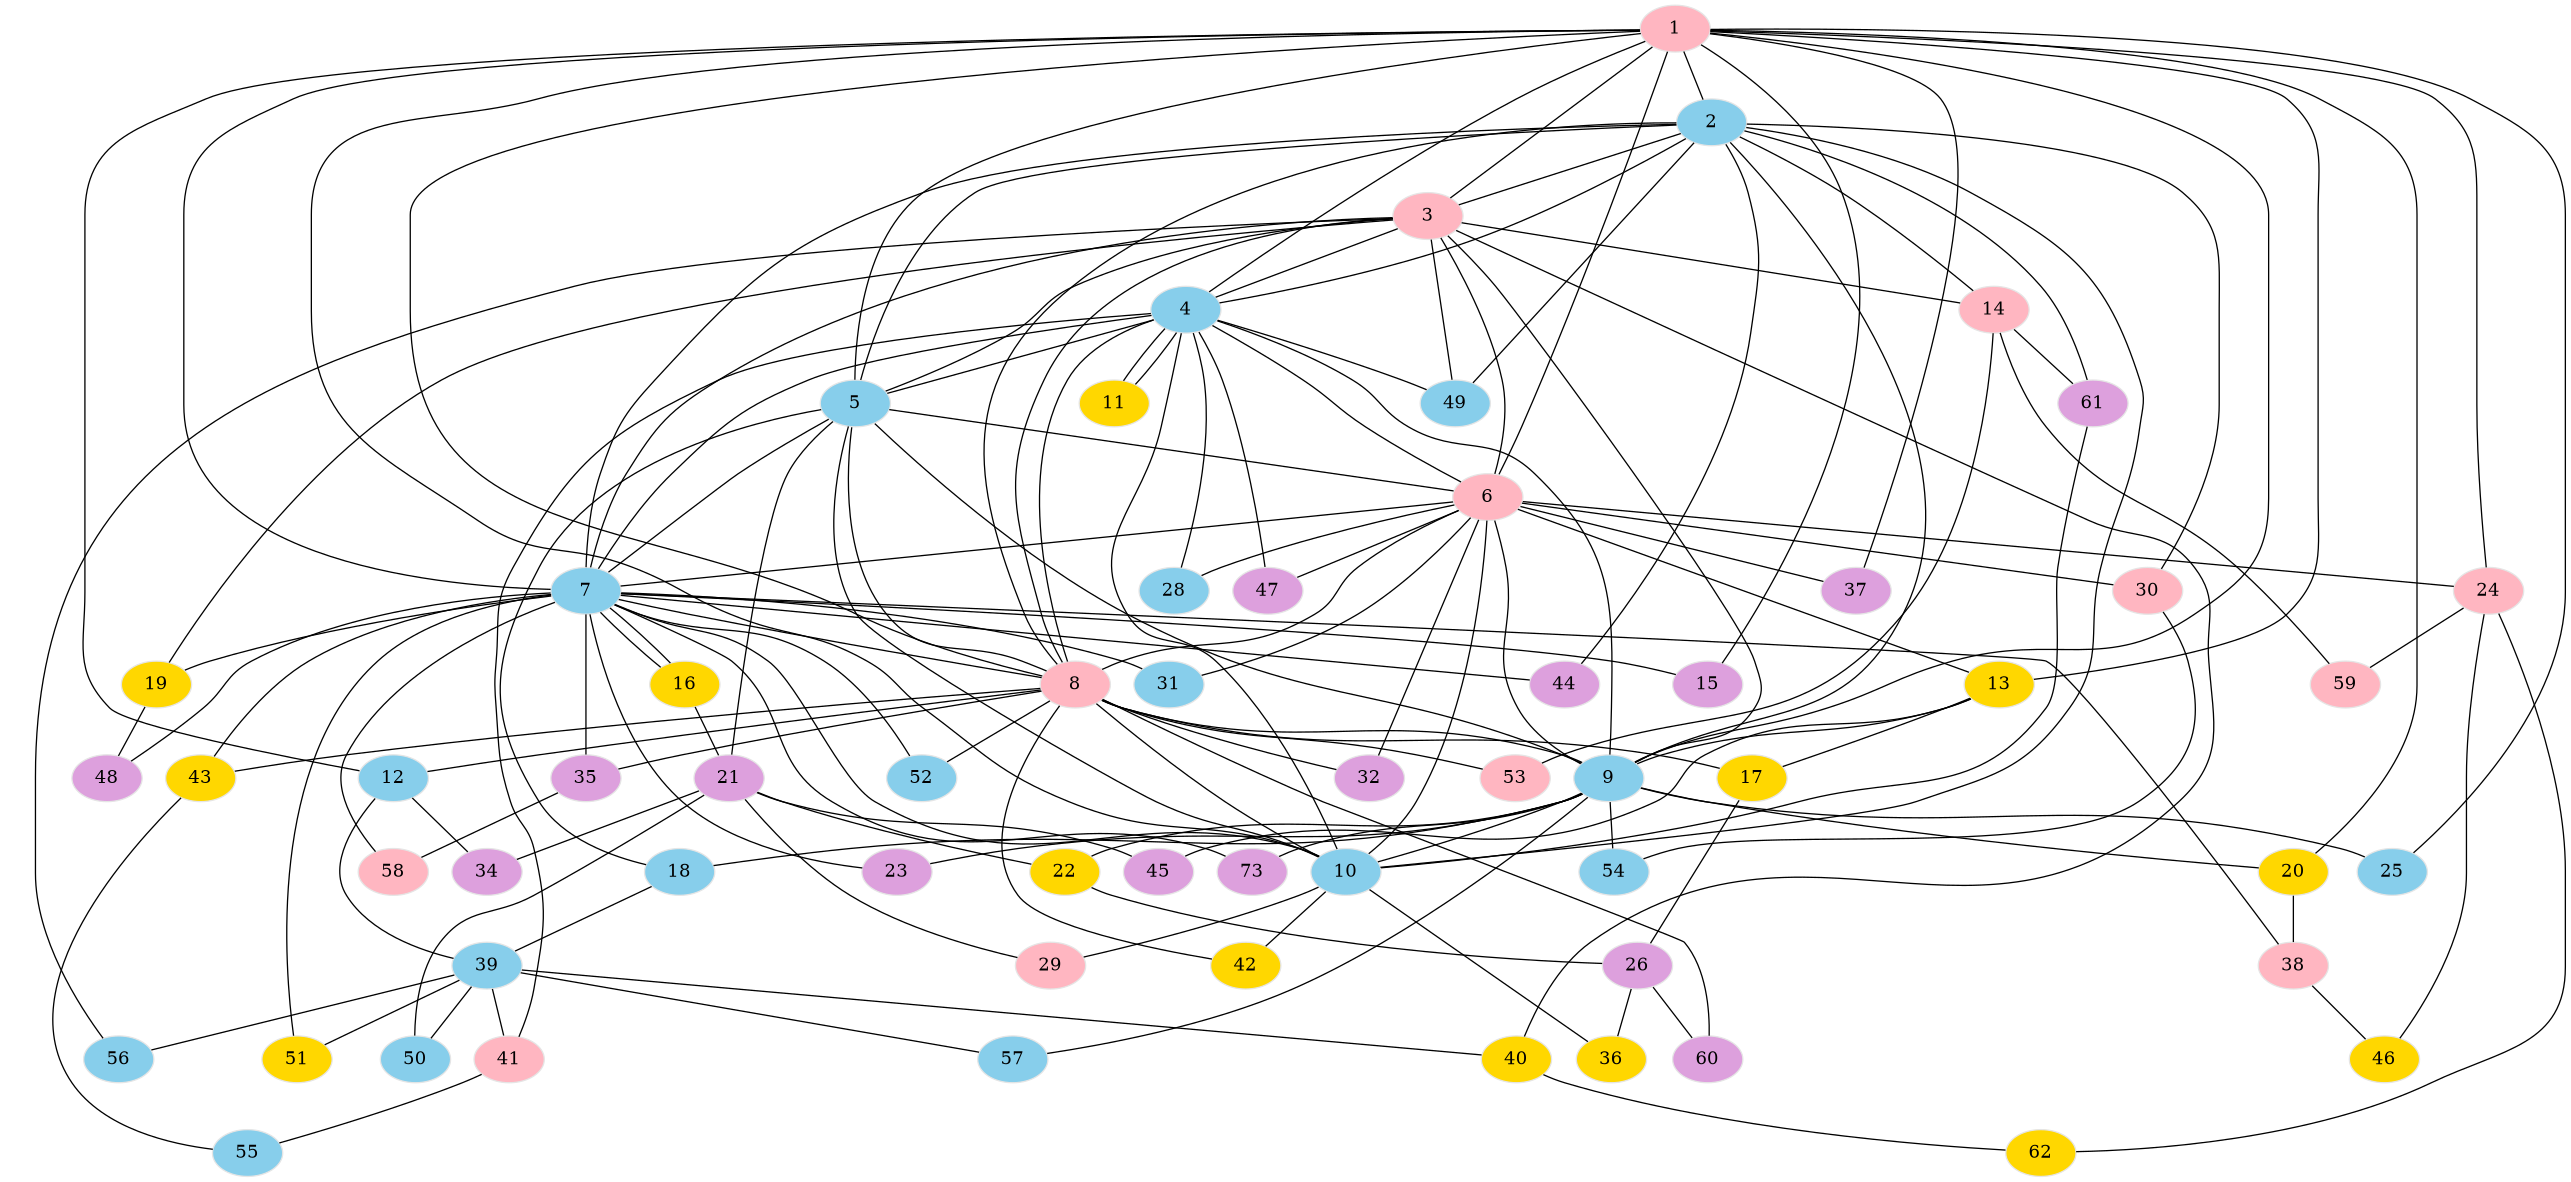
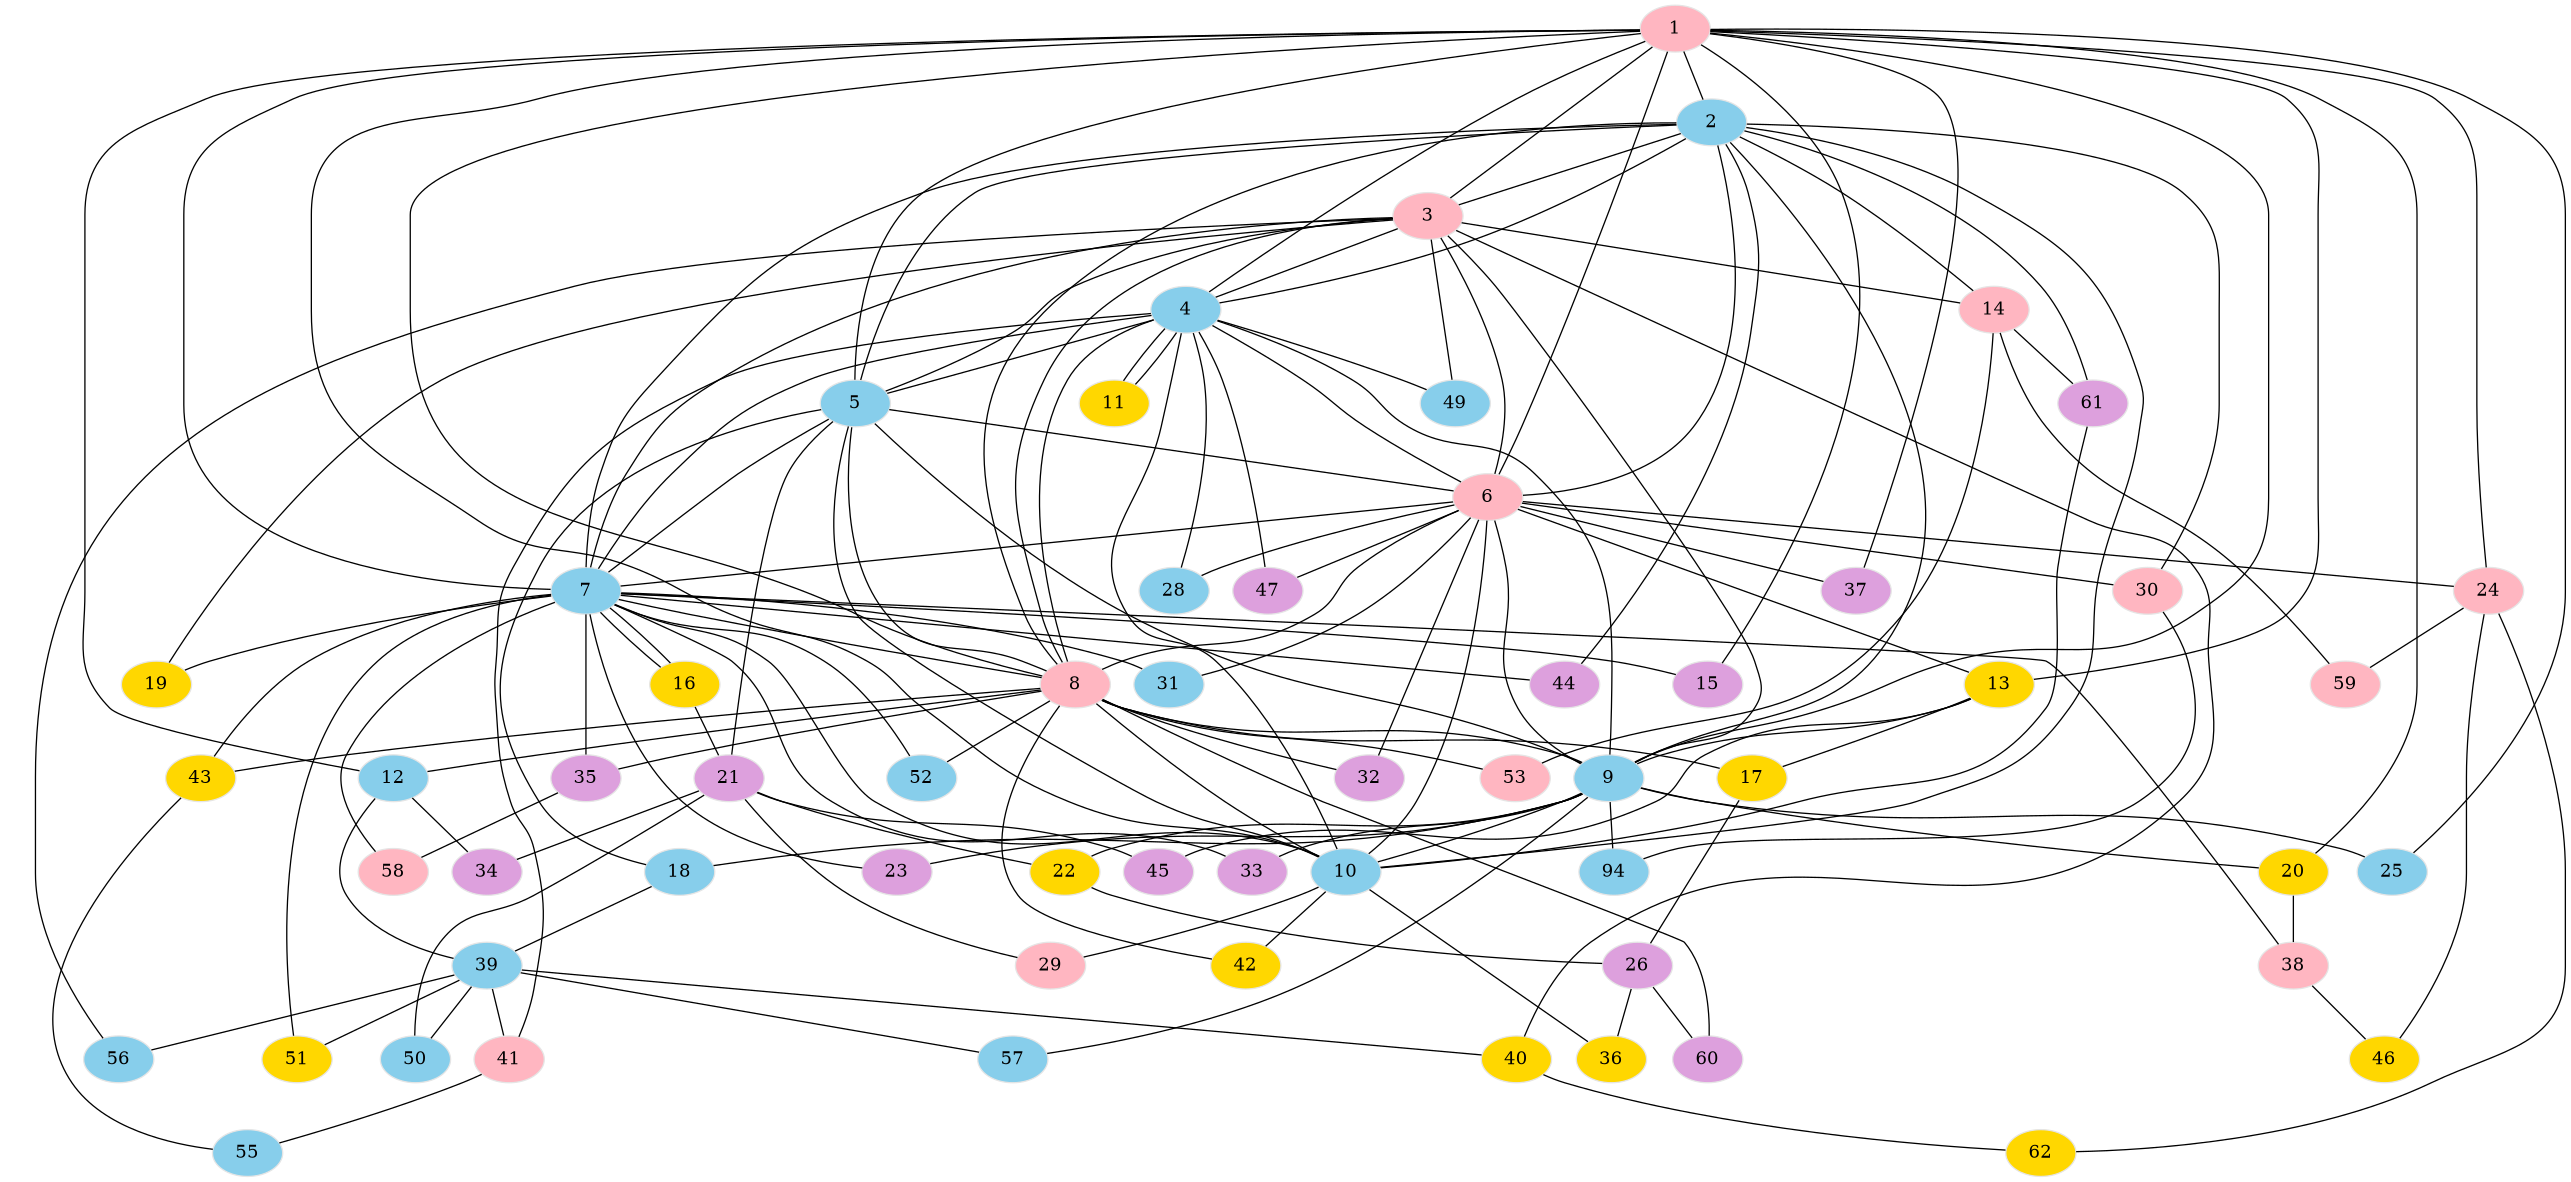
edge "2" -- "49": now "2" -- "6"
node "48": removed
node "73": label "73" -> "33"
node "54": label "54" -> "94"
